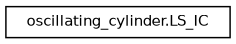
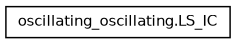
node "oscillating_cylinder.LS_IC": label "oscillating_cylinder.LS_IC" -> "oscillating_oscillating.LS_IC"
